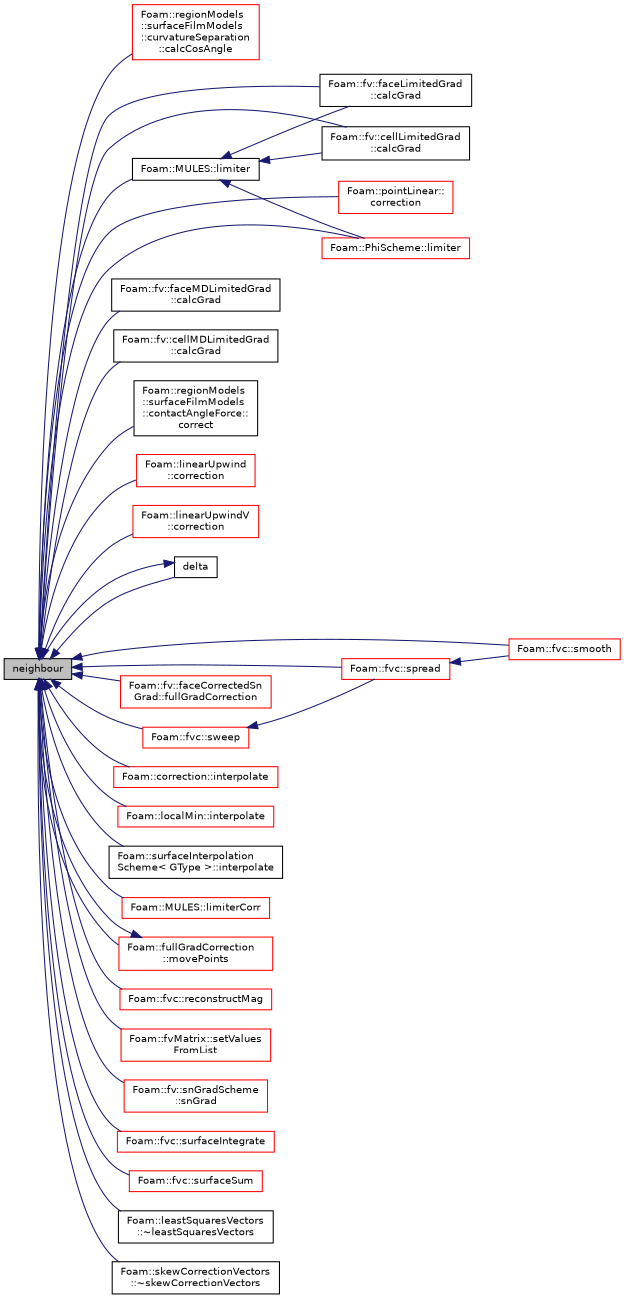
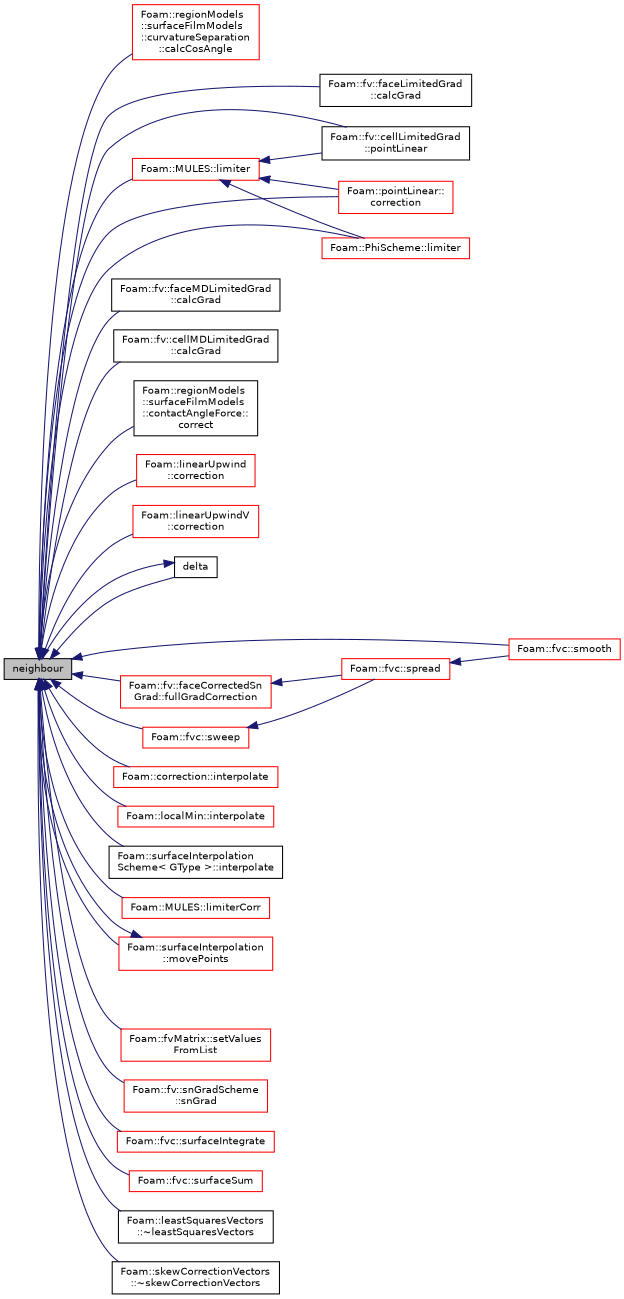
edge "Foam::fv::faceLimitedGrad ::calcGrad" -> "Foam::MULES::limiter": now "Foam::pointLinear:: correction" -> "Foam::MULES::limiter"
node "Foam::fv::cellLimitedGrad ::calcGrad": label "Foam::fv::cellLimitedGrad ::calcGrad" -> "Foam::fv::cellLimitedGrad ::pointLinear"
node "Foam::MULES::limiter": color black -> red
edge "Foam::fvc::spread" -> "neighbour": now "Foam::fvc::spread" -> "Foam::fv::faceCorrectedSn Grad::fullGradCorrection"
node "Foam::fullGradCorrection ::movePoints": label "Foam::fullGradCorrection ::movePoints" -> "Foam::surfaceInterpolation ::movePoints"
node "Foam::fvc::reconstructMag": removed
